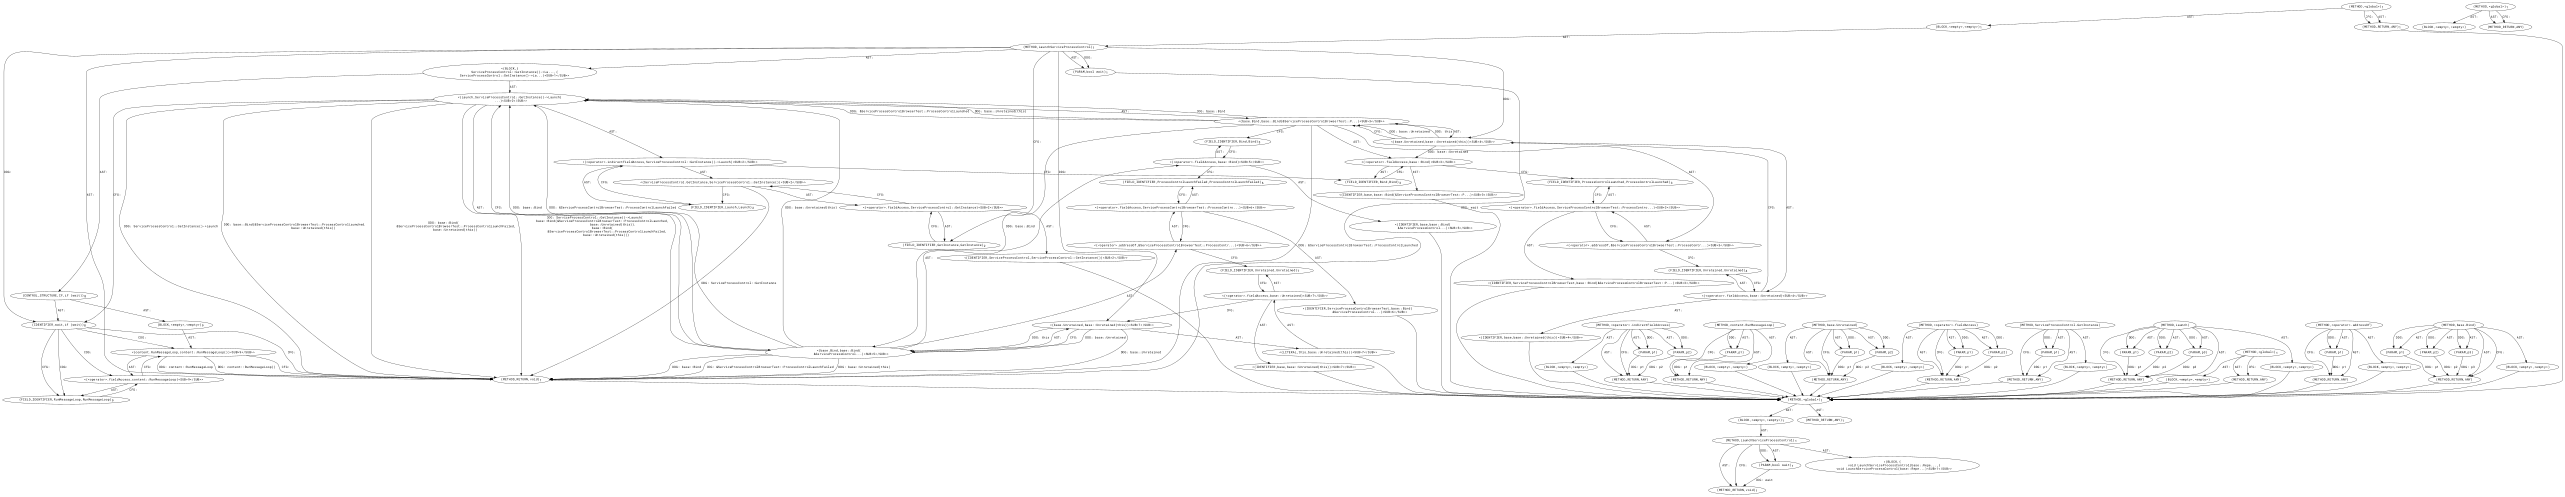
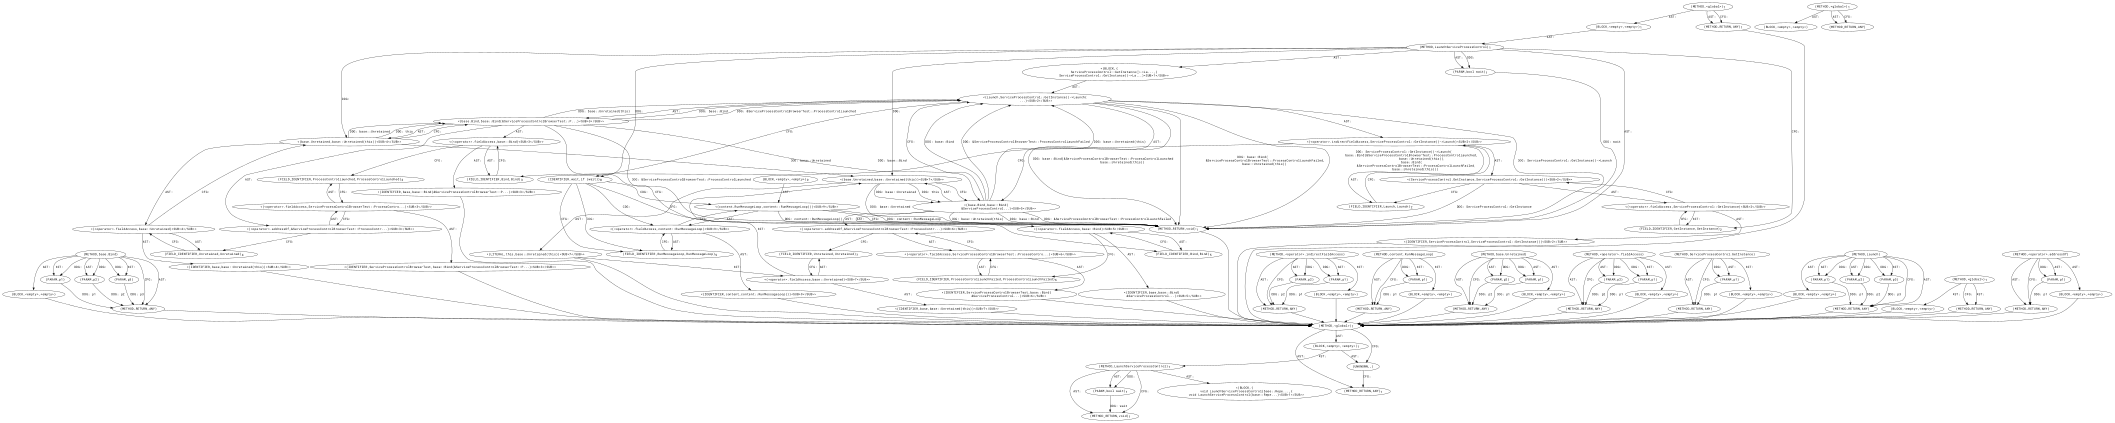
edge "<(base.Unretained,base::Unretained(this))<SUB>4</SUB>>" -> "<(<operator>.fieldAccess,base::Bind)<SUB>3</SUB>>": now "<(base.Unretained,base::Unretained(this))<SUB>4</SUB>>" -> "<(base.Unretained,base::Unretained(this))<SUB>7</SUB>>"
node "<(IDENTIFIER,content,content::RunMessageLoop())<SUB>9</SUB>>": added
node "(CONTROL_STRUCTURE,IF,if (wait))": removed
edge "<(<operator>.fieldAccess,base::Unretained)<SUB>7</SUB>>" -> "<(base.Unretained,base::Unretained(this))<SUB>7</SUB>>": label "CFG: " -> "AST: "
node "(UNKNOWN,,)": added
